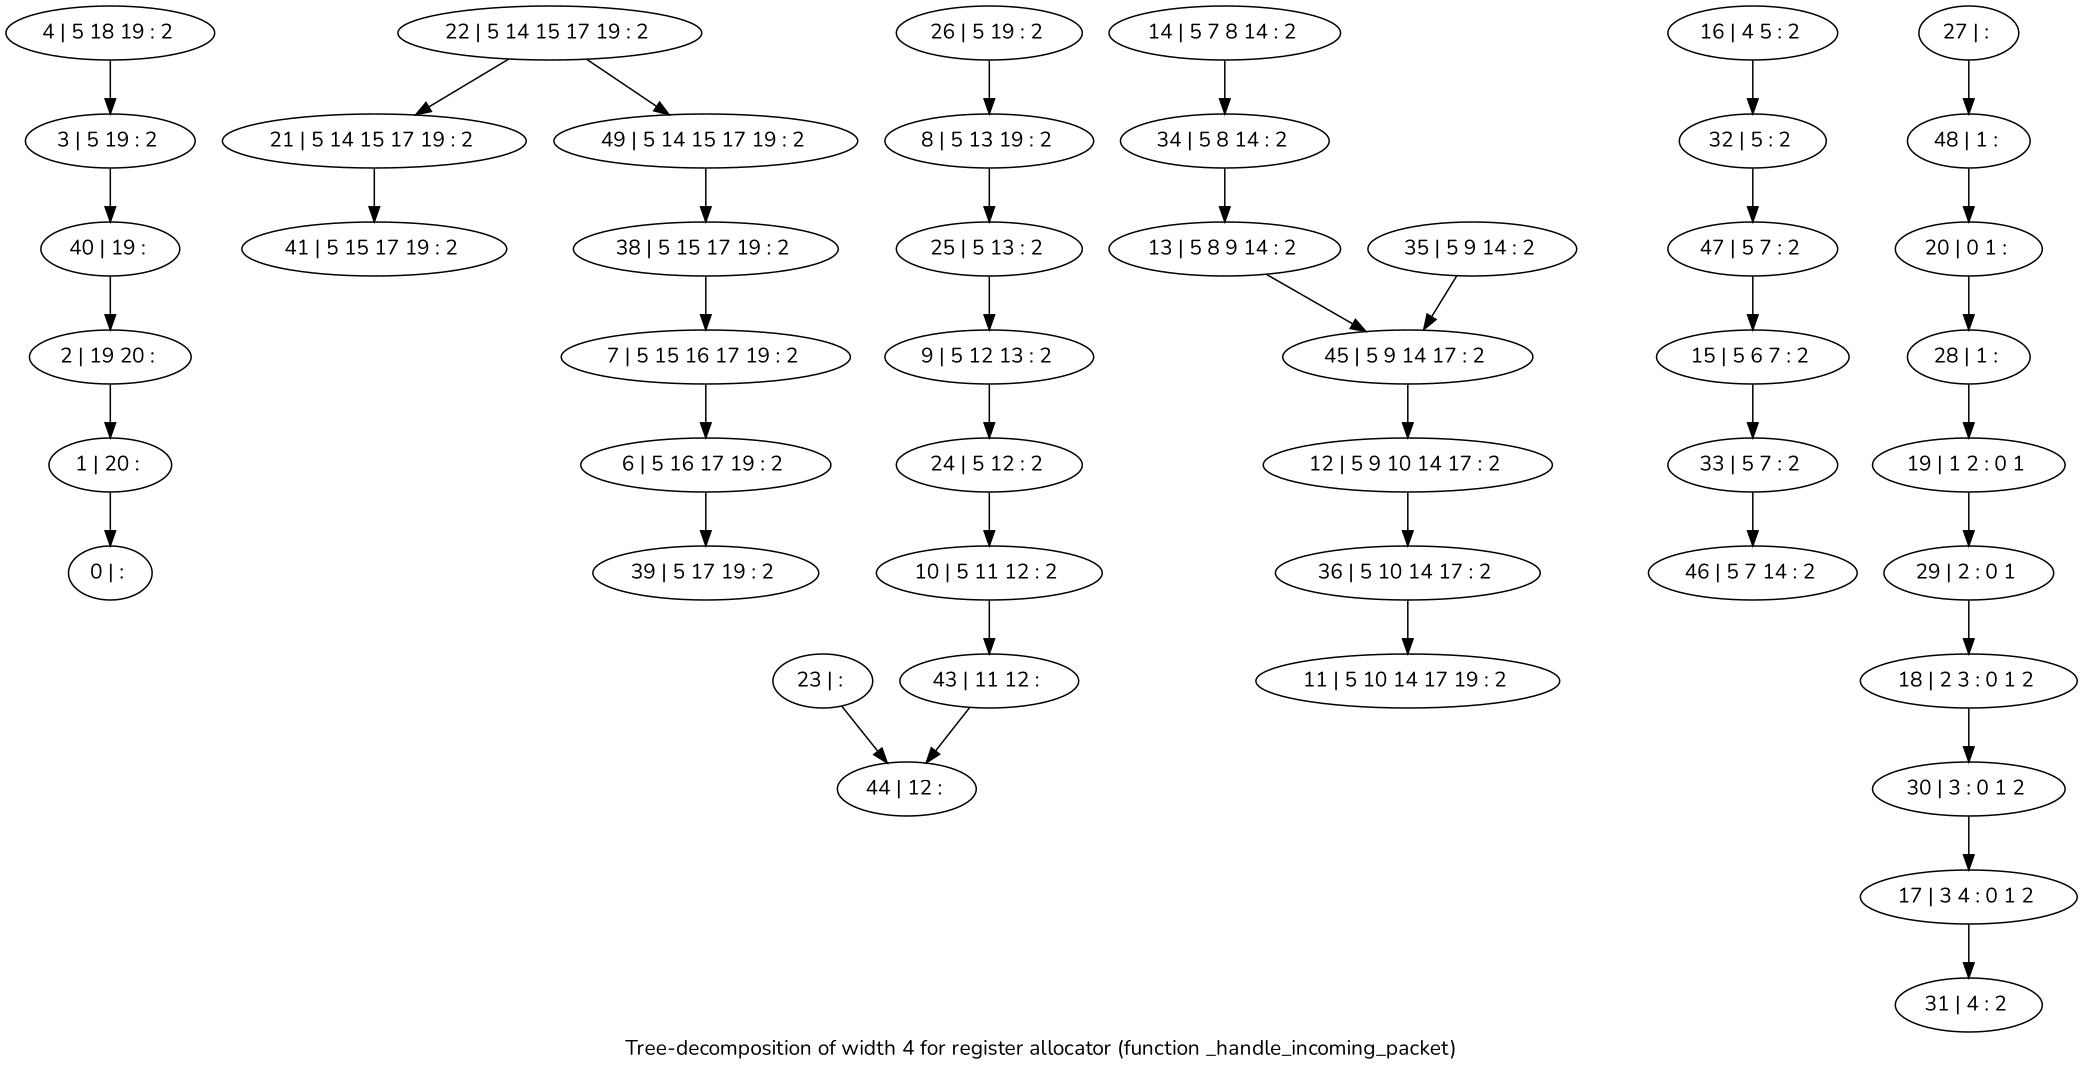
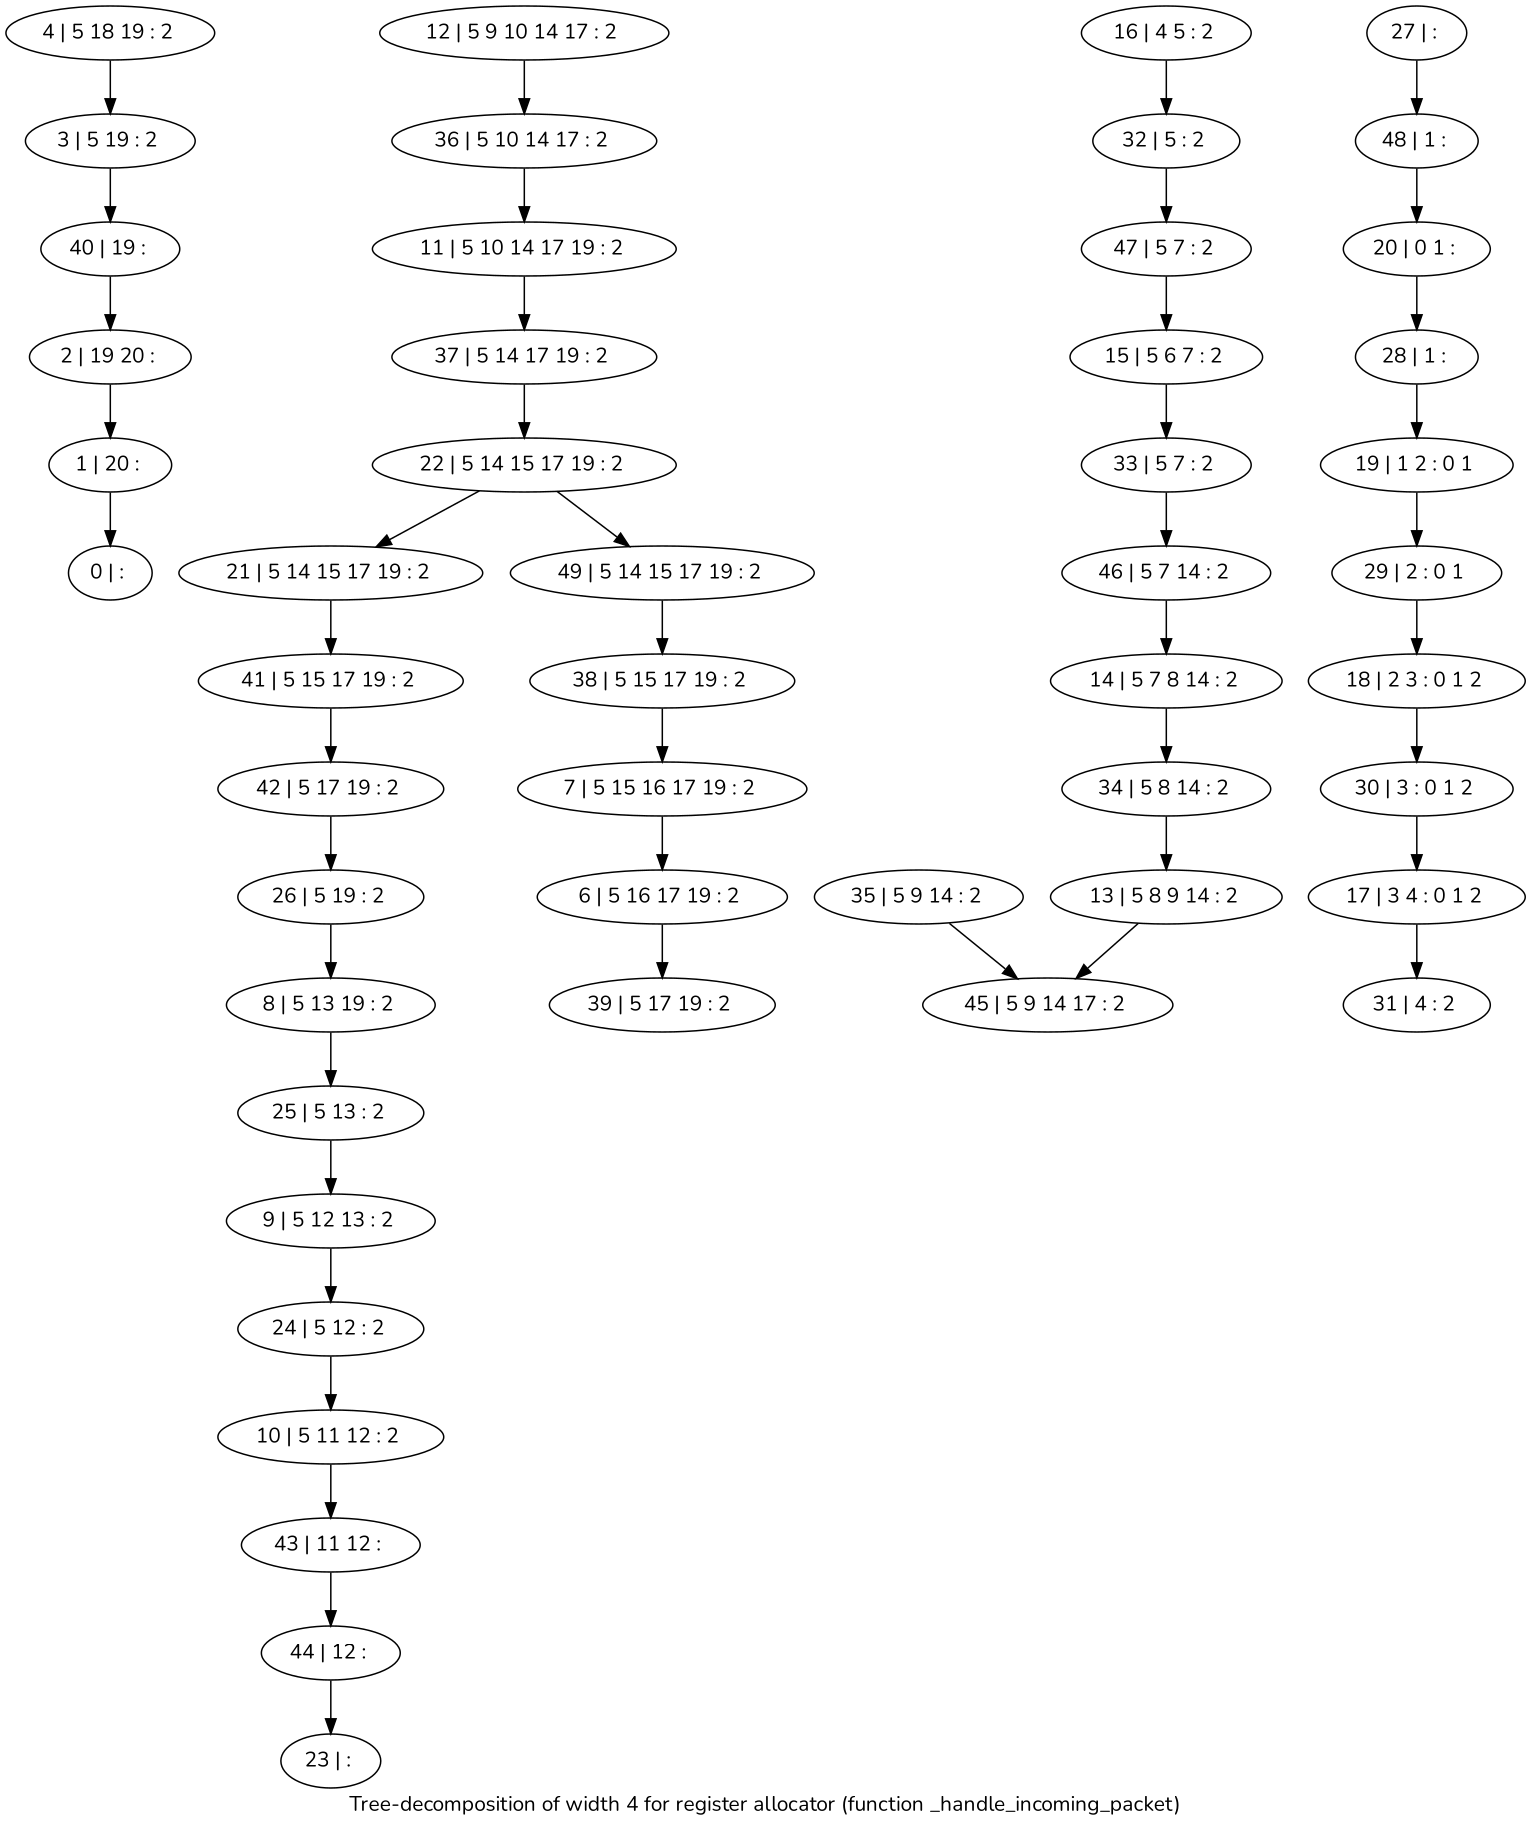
node "37 | 5 14 17 19 : 2": added
edge "45 | 5 9 14 17 : 2" -> "12 | 5 9 10 14 17 : 2": removed
edge "46 | 5 7 14 : 2" -> "14 | 5 7 8 14 : 2": added
edge "23 | :" -> "44 | 12 :": reversed
node "42 | 5 17 19 : 2": added
